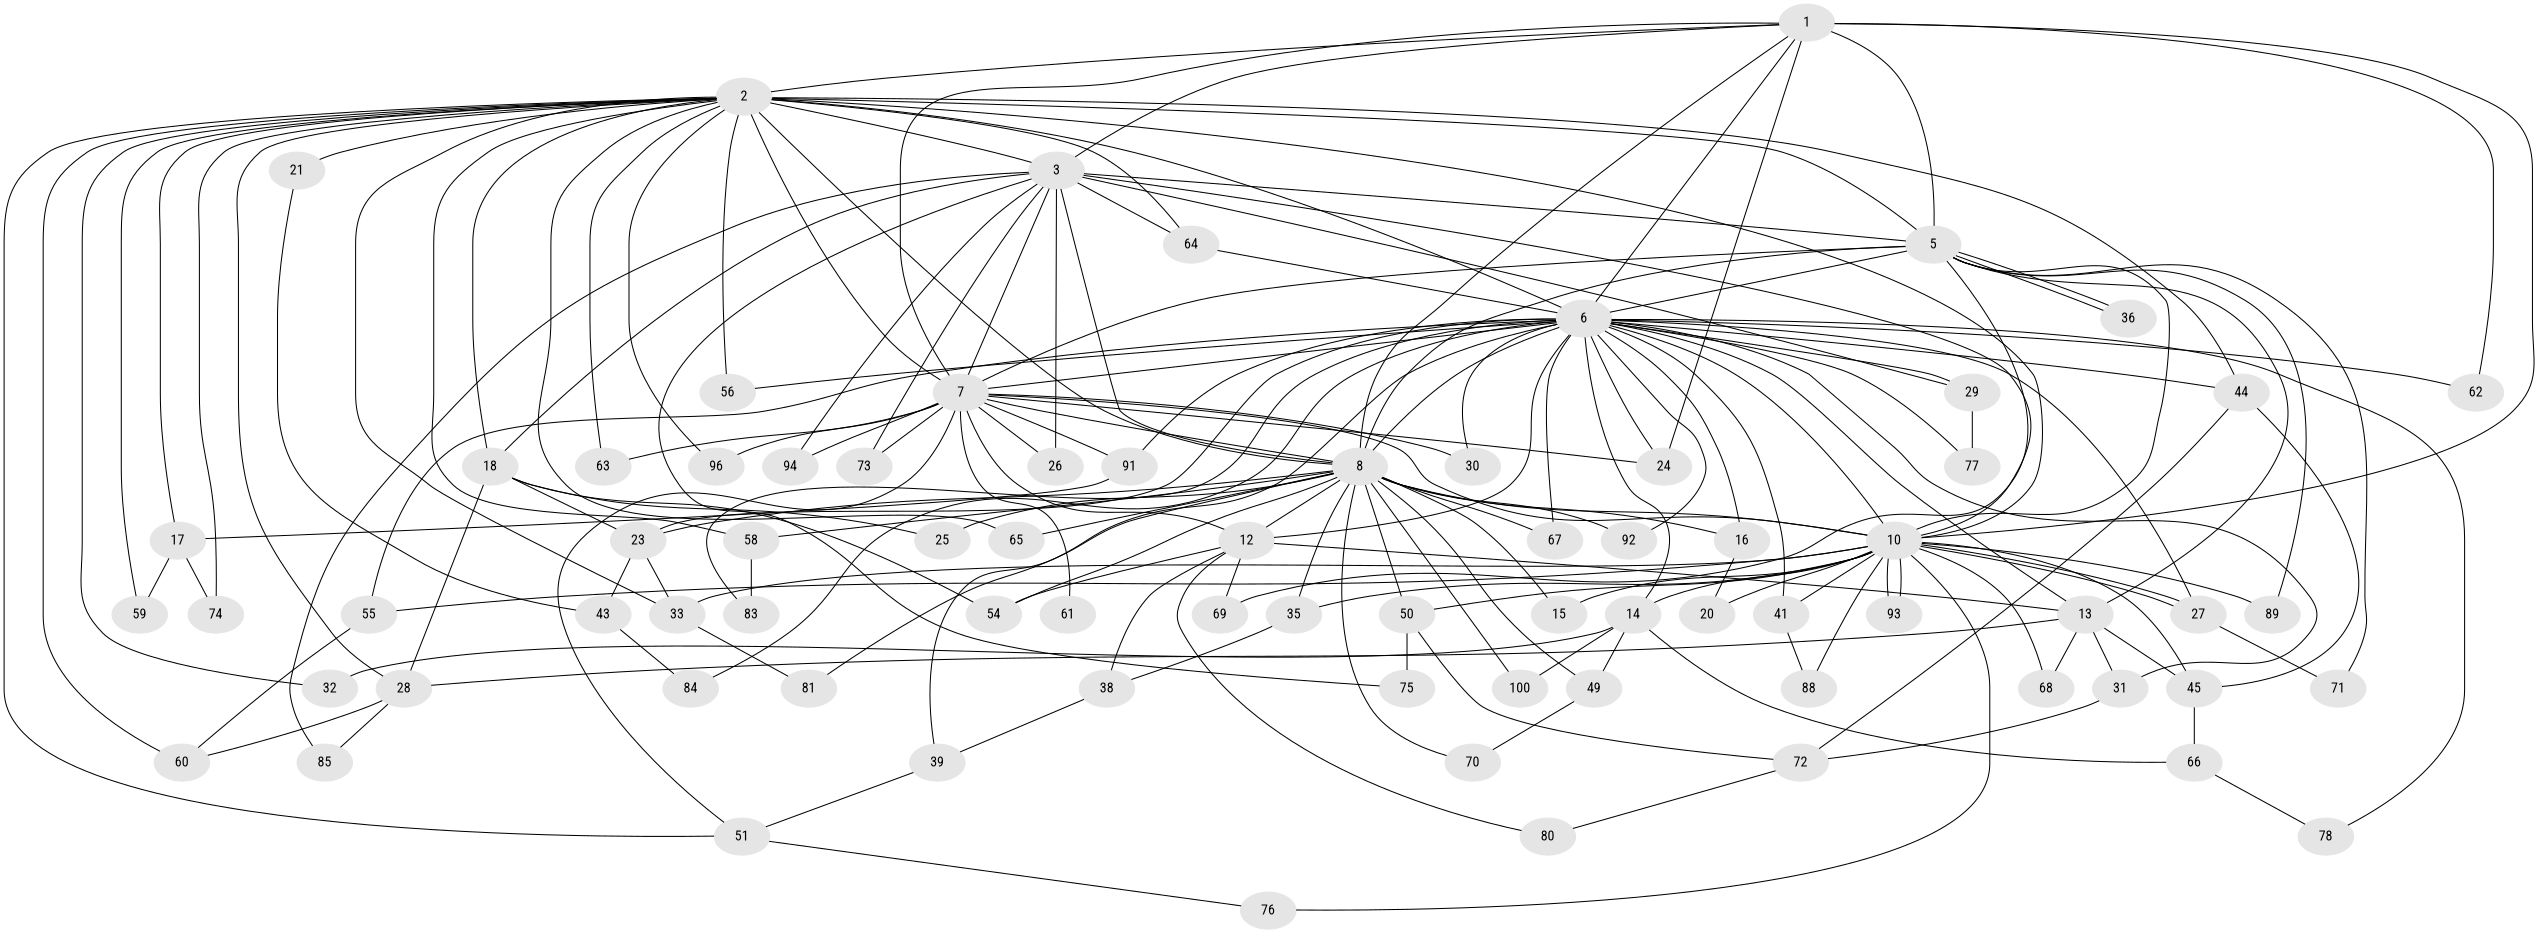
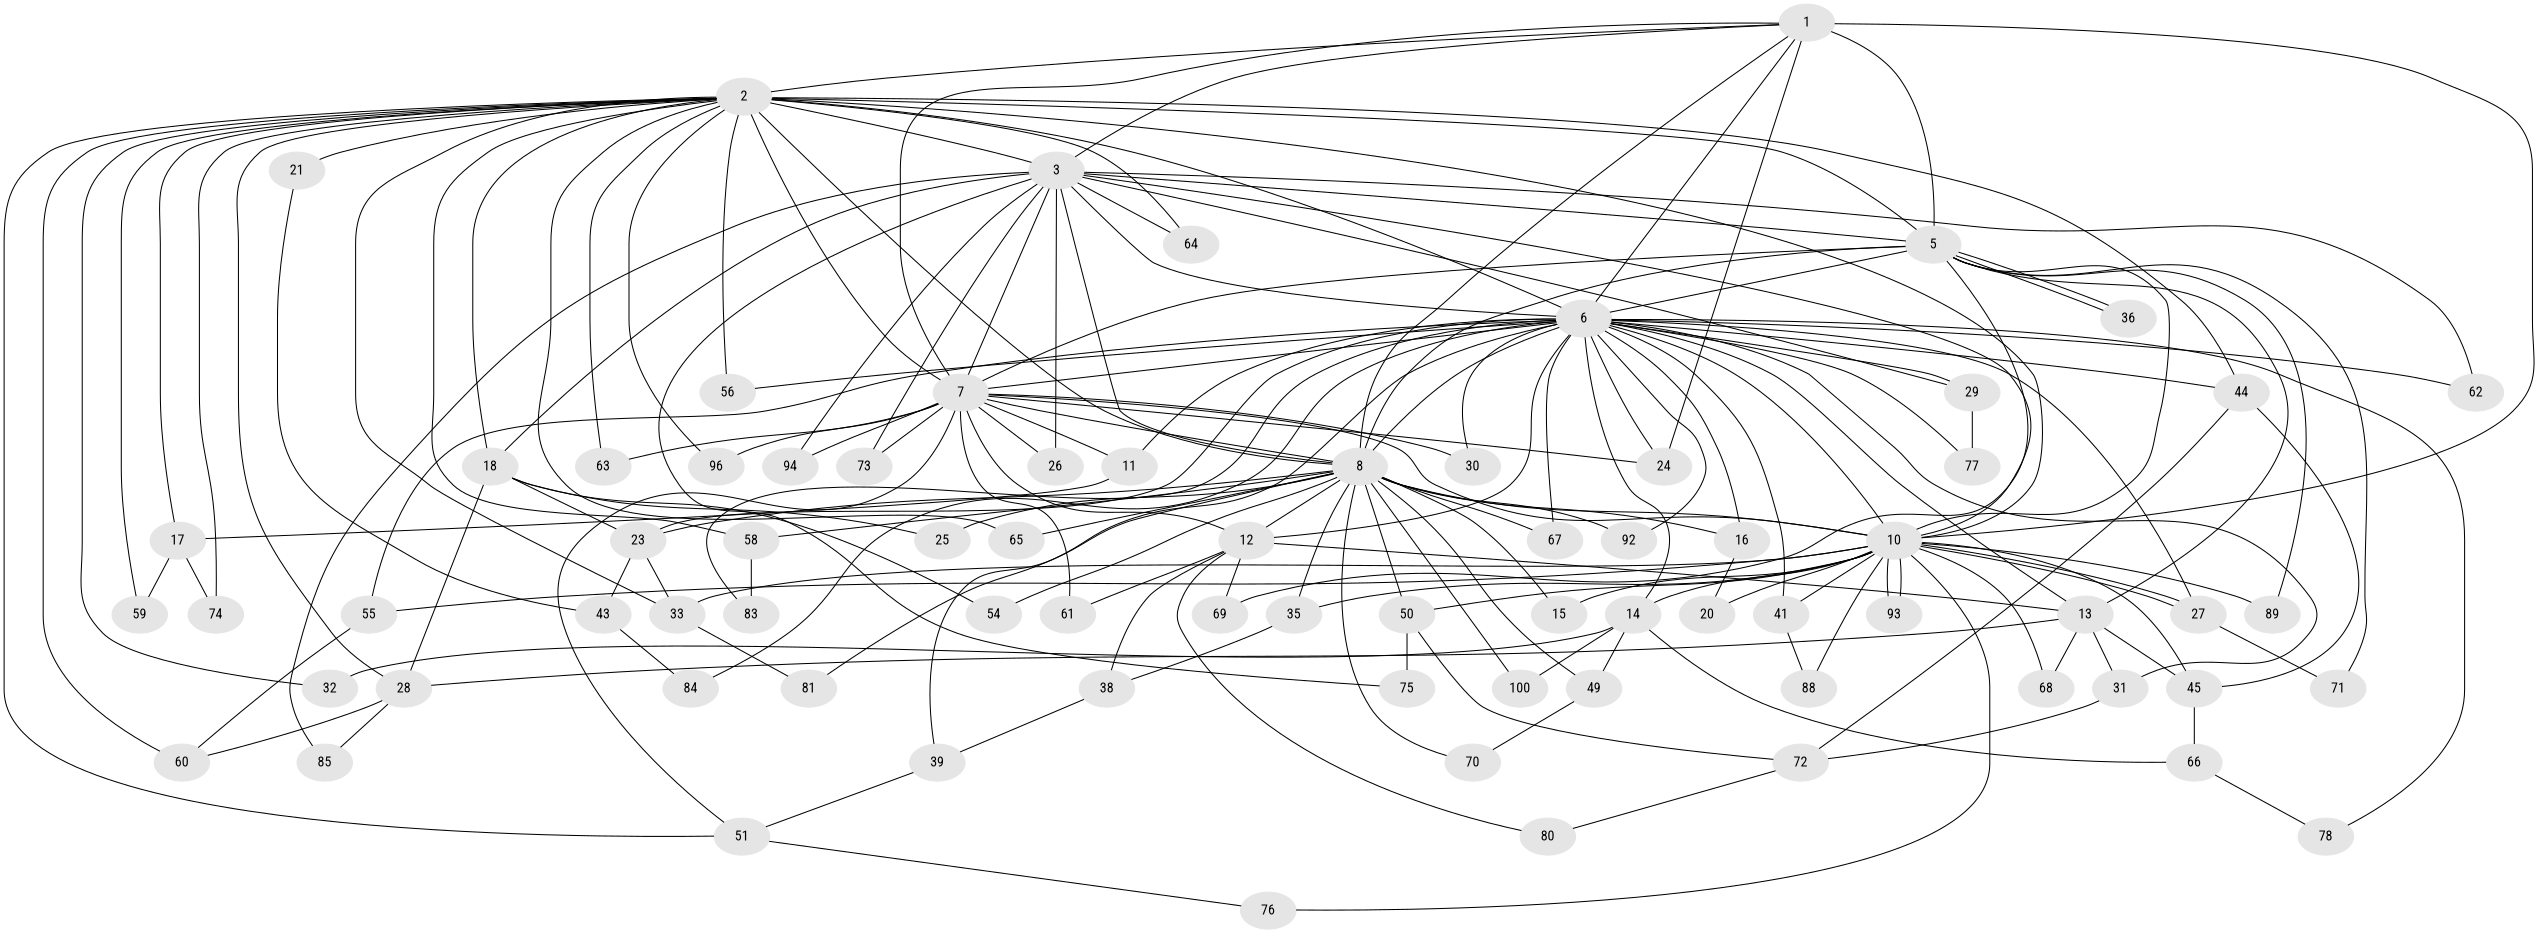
edge "1" -- "62": now "3" -- "62"
edge "64" -- "6": now "3" -- "6"
node "91": label "91" -> "11"
edge "12" -- "54": now "12" -- "61"
